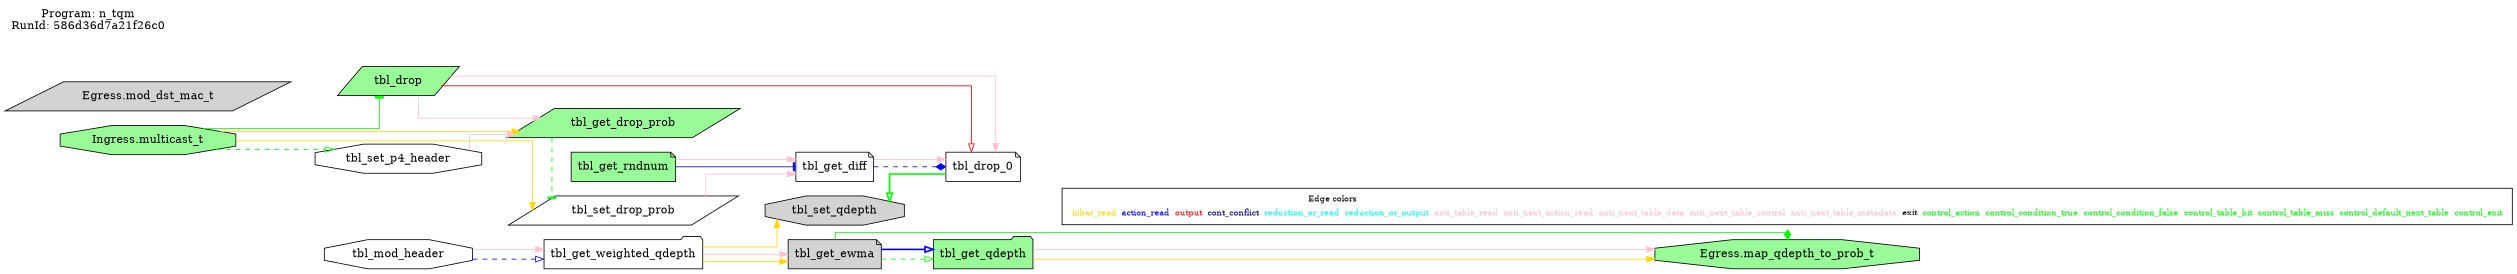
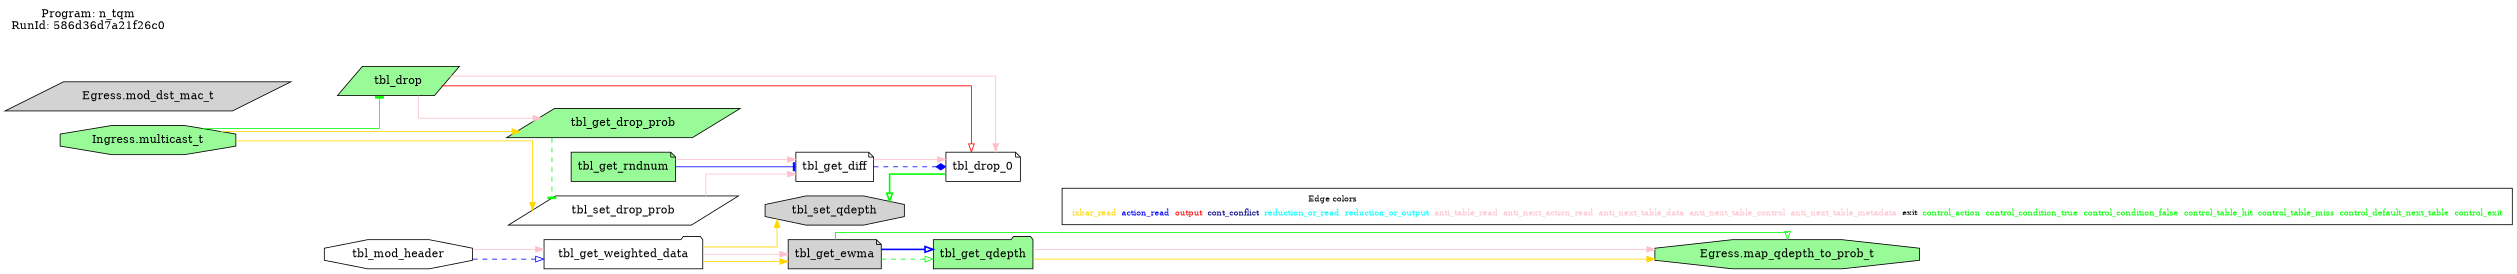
node "tbl_set_p4_header": removed
edge "tbl_get_ewma" -> "Egress.map_qdepth_to_prob_t": arrowhead diamond -> onormal
node "tbl_get_weighted_qdepth": label "tbl_get_weighted_qdepth" -> "tbl_get_weighted_data"
